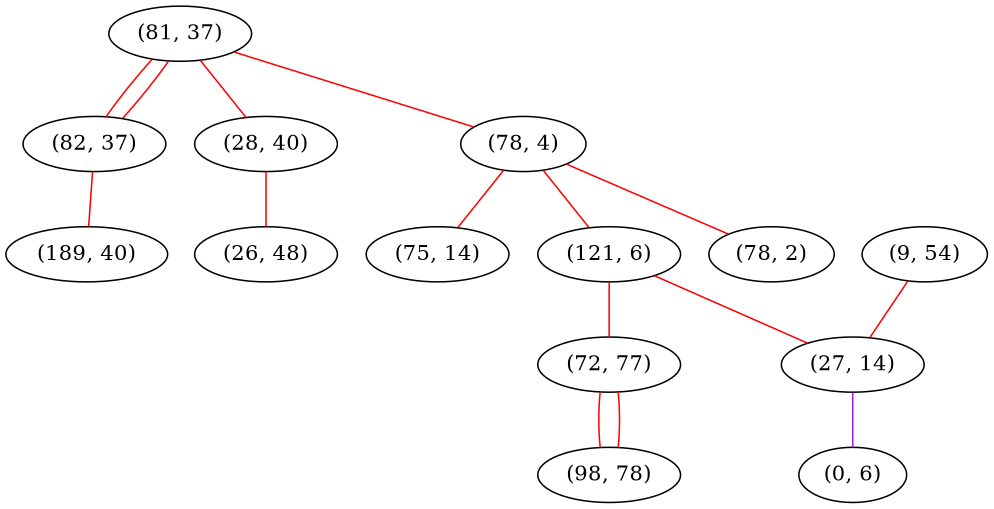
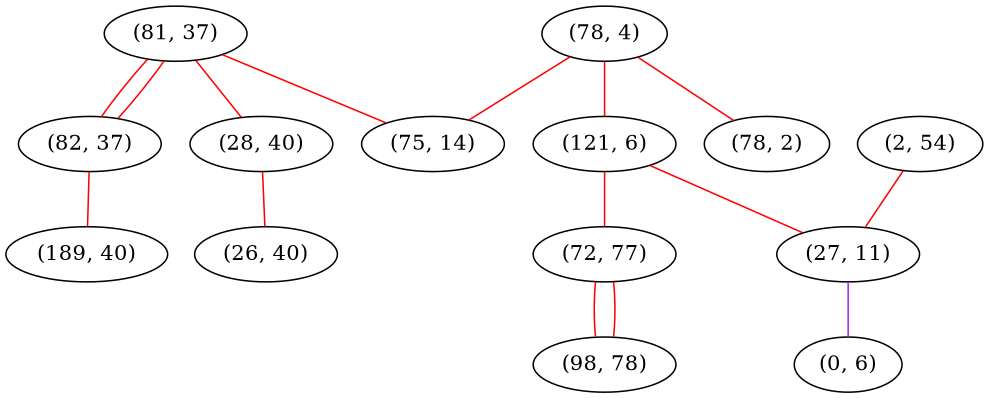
edge "(81, 37)" -- "(78, 4)": now "(81, 37)" -- "(75, 14)"
node "(26, 48)": label "(26, 48)" -> "(26, 40)"
node "(9, 54)": label "(9, 54)" -> "(2, 54)"
node "(27, 14)": label "(27, 14)" -> "(27, 11)"
